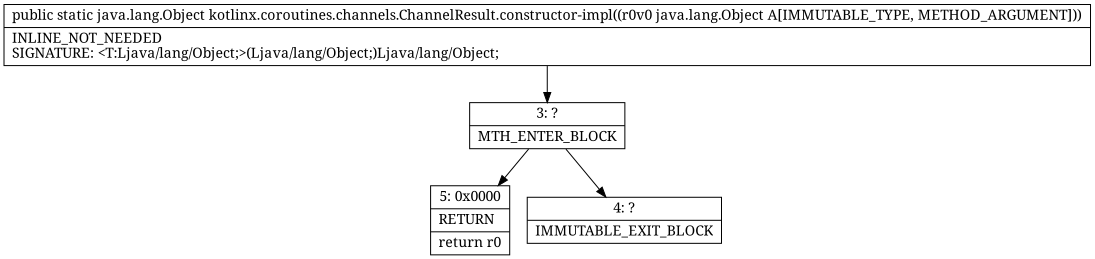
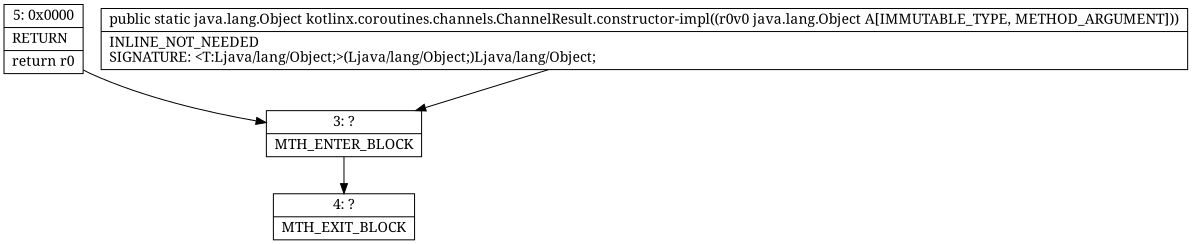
edge "3: ?" -> "5: 0x0000": reversed
node "4: ?": text "IMMUTABLE_EXIT_BLOCK" -> "MTH_EXIT_BLOCK"
